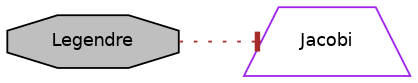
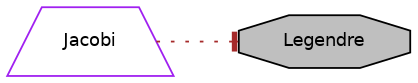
edge "Legendre" -> "Jacobi": reversed
